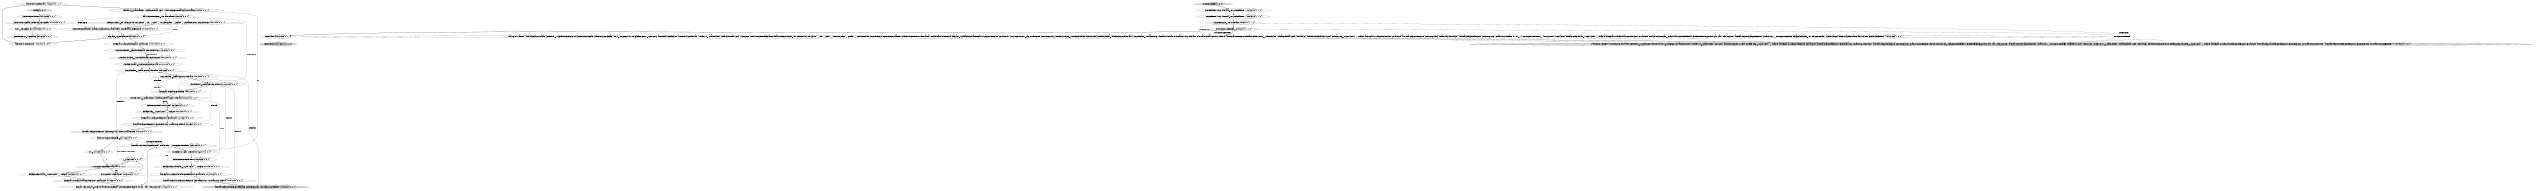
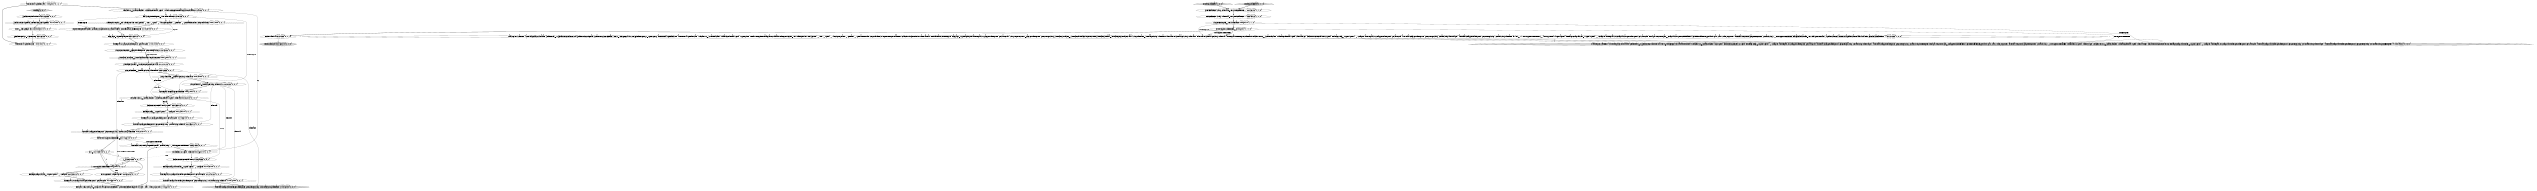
node "roundtripWithRestart['0', '1', '0']": added
edge "Page page = wc.getPage(request)@@@13@@@['0', '0', '1']" -> "assertNotNull(t.getTokenStore())@@@7@@@['0', '0', '1']": now "ApiTokenProperty t = u.getProperty()@@@6@@@['0', '0', '1']" -> "assertNotNull(t.getTokenStore())@@@7@@@['0', '0', '1']"
edge "int i = 1@@@29@@@['0', '0', '1']" -> "i++@@@31@@@['0', '0', '1']": added, label "i"
